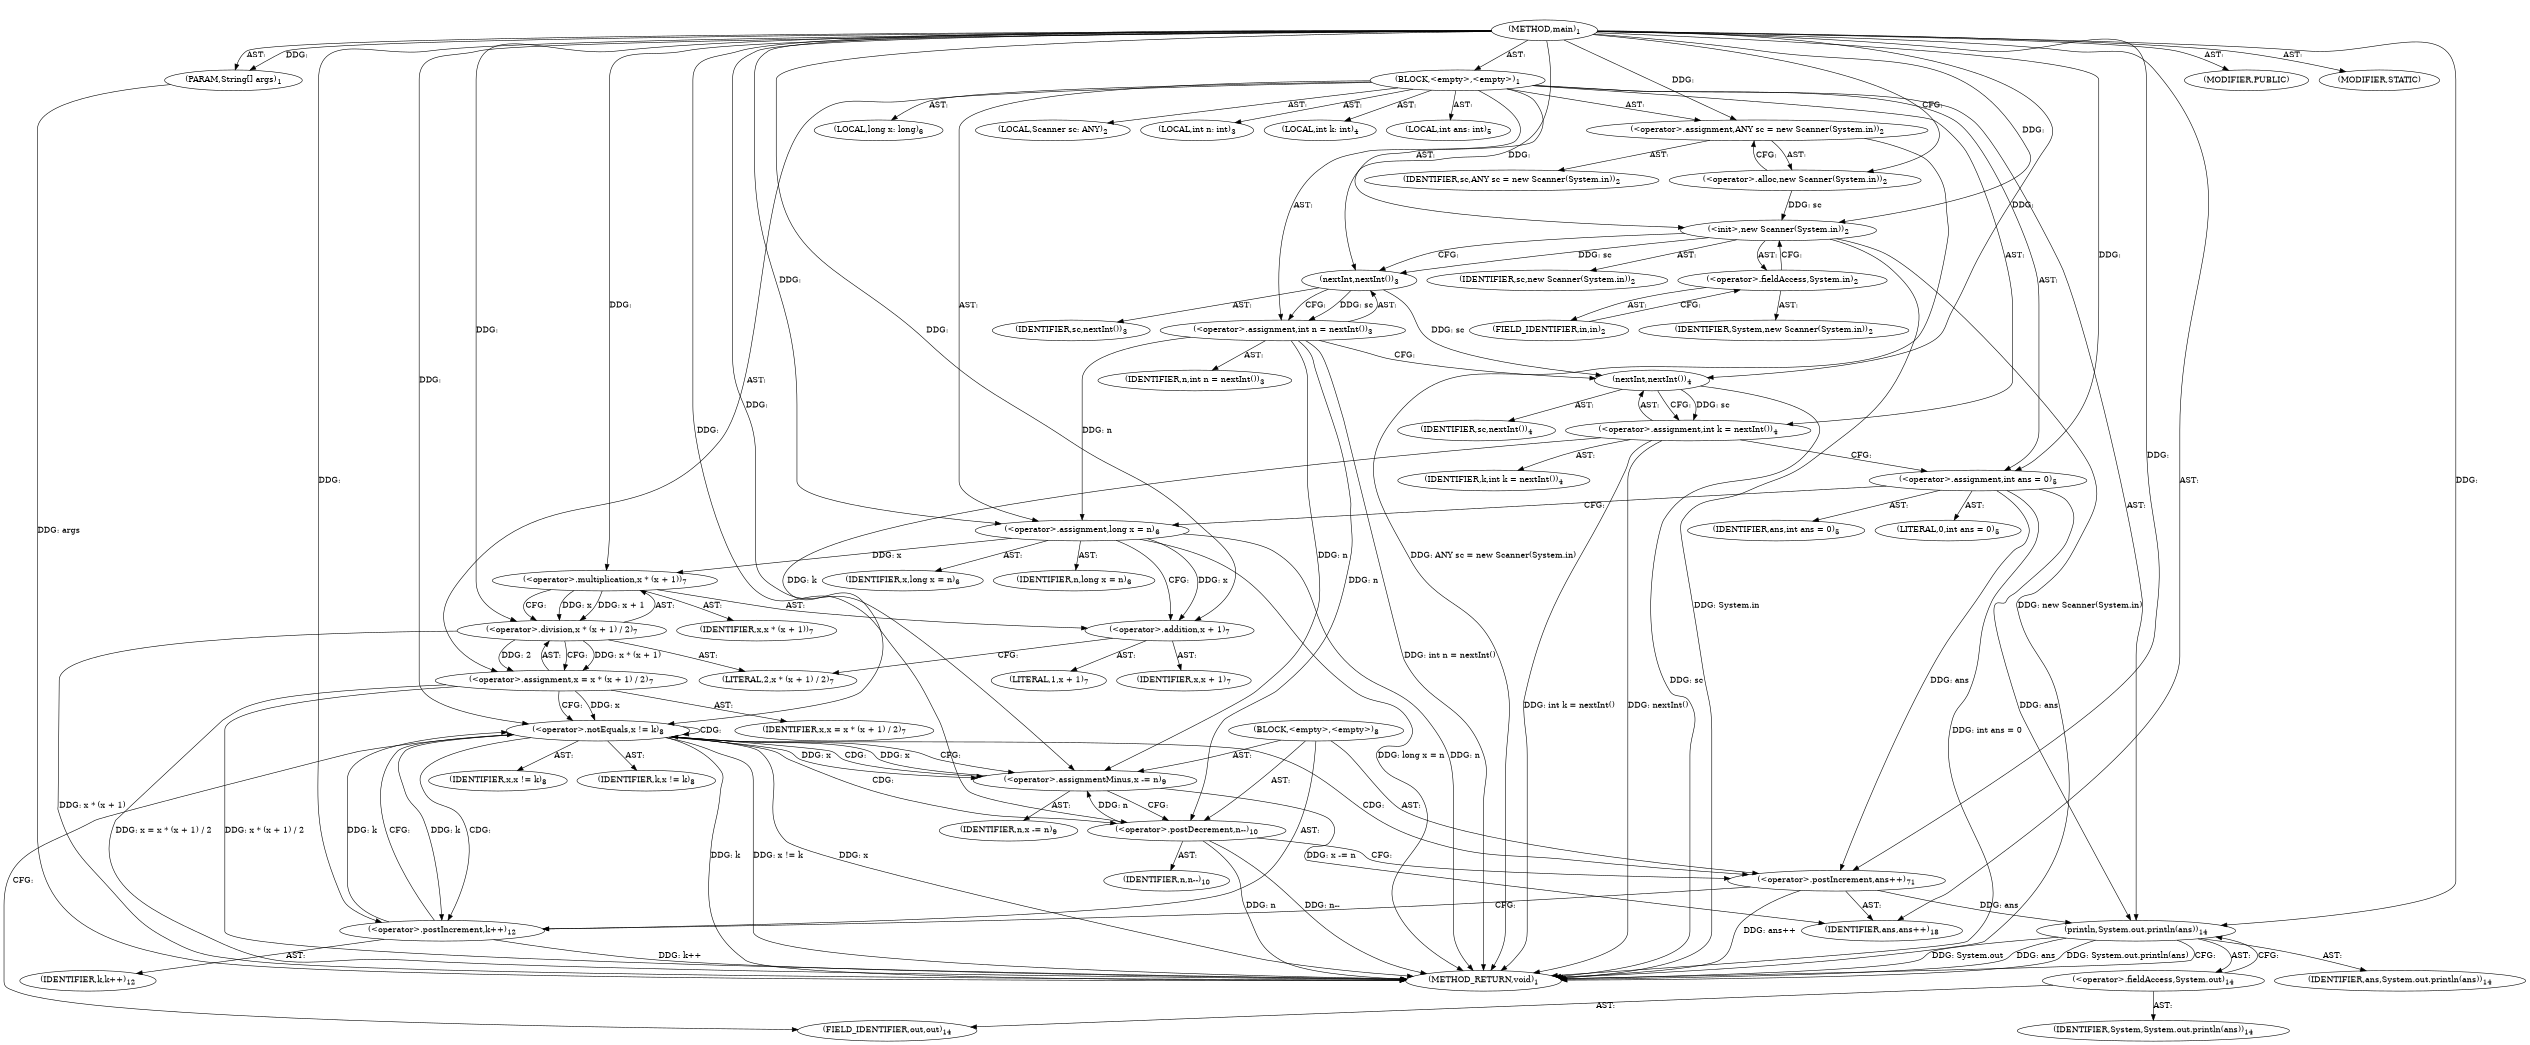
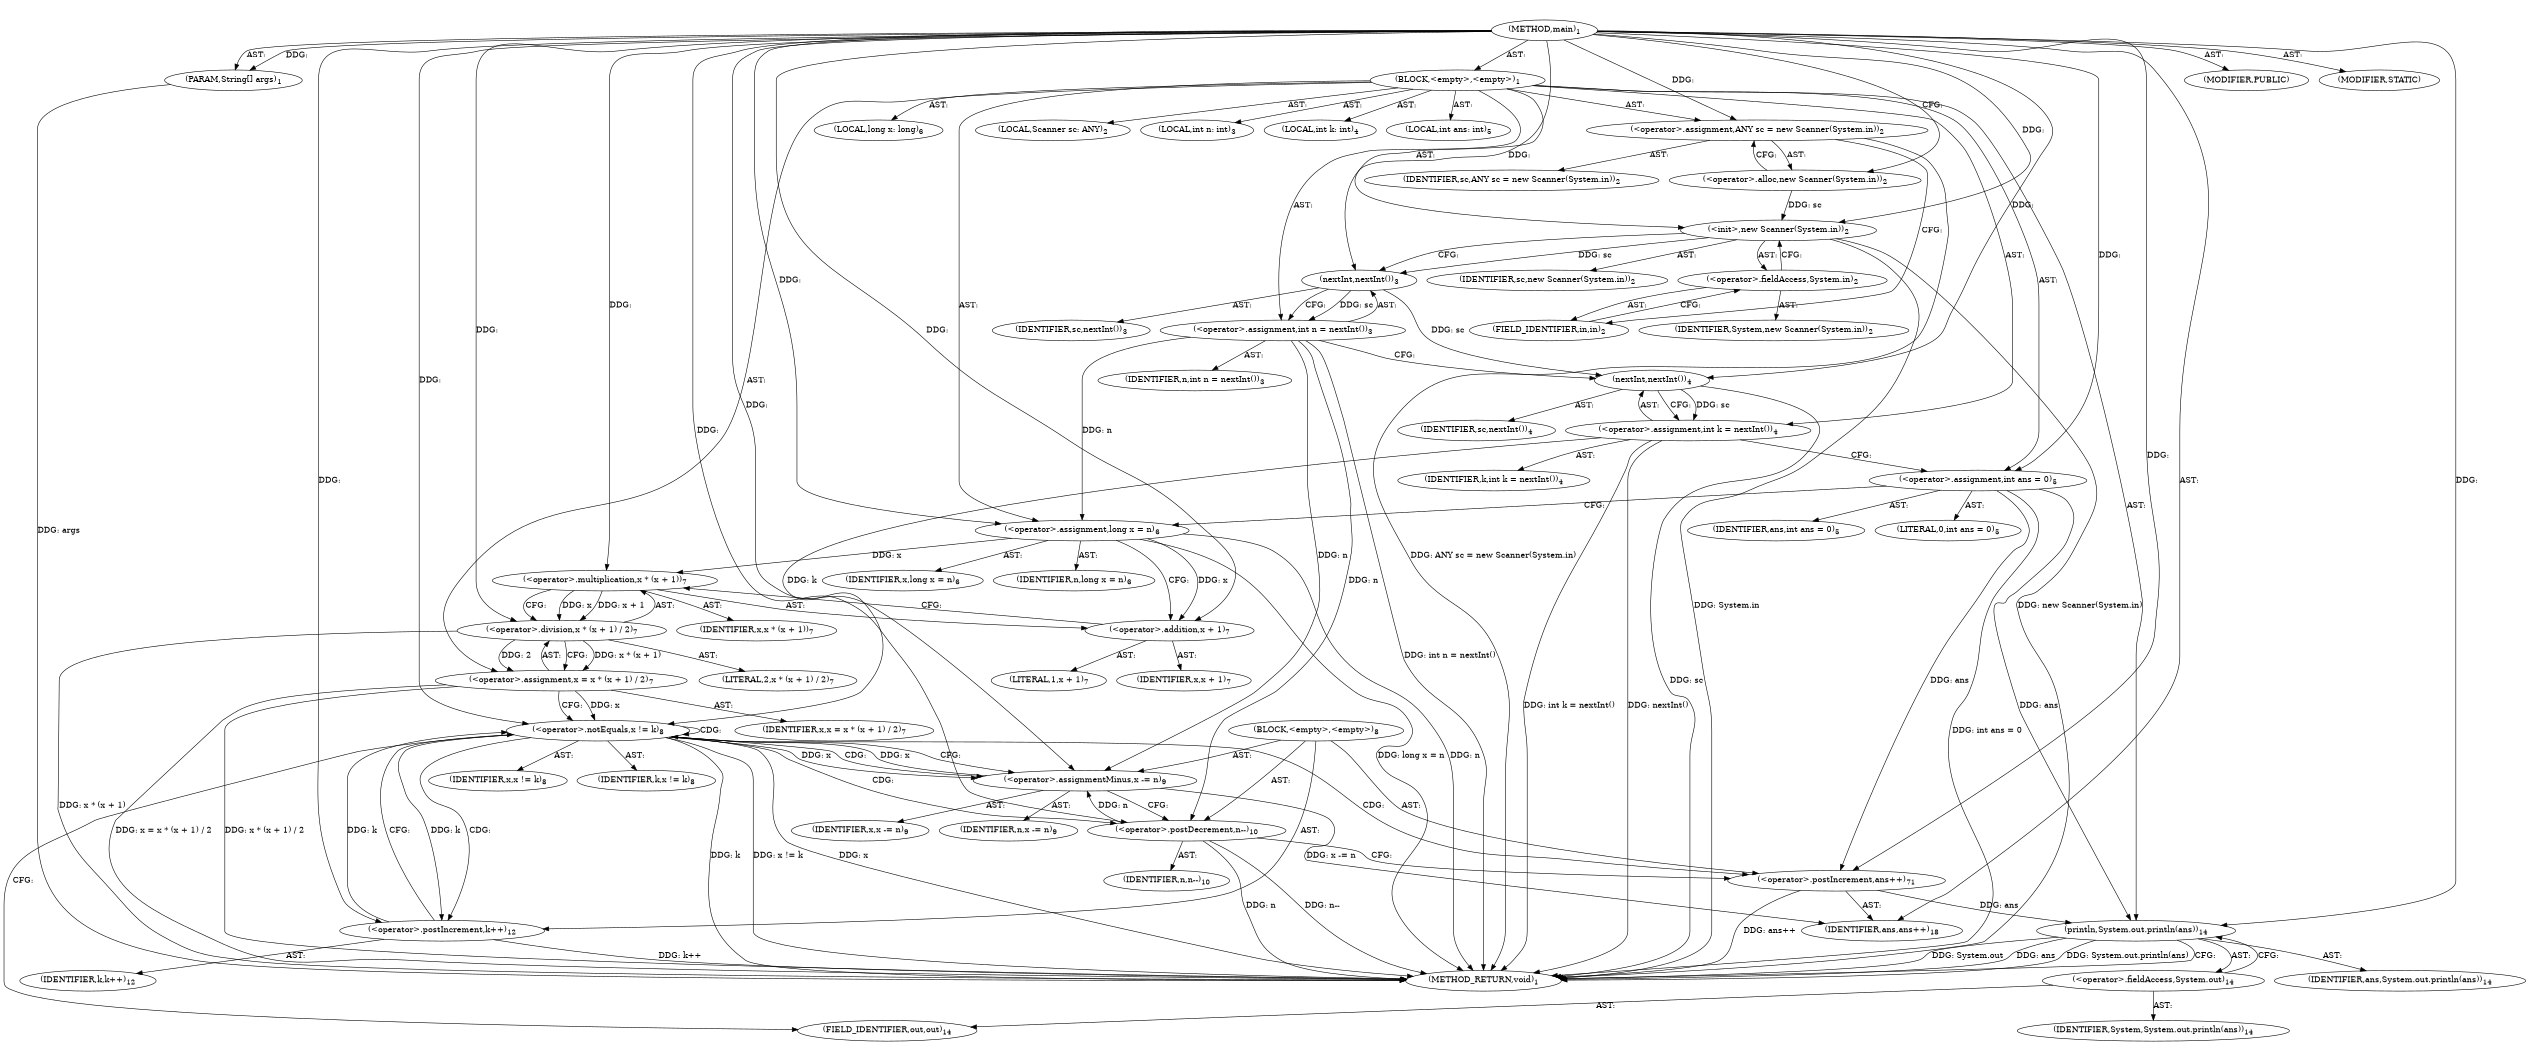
edge "(<operator>.assignment,ANY sc = new Scanner(System.in))" -> "(FIELD_IDENTIFIER,in,in)": added, label "CFG:"
edge "(<operator>.addition,x + 1)" -> "(LITERAL,2,x * (x + 1) / 2)": now "(<operator>.addition,x + 1)" -> "(<operator>.multiplication,x * (x + 1))"
node "(IDENTIFIER,x,x -= n)": added
edge "(<operator>.postIncrement,ans++)" -> "(<operator>.postIncrement,k++)": removed, label "CFG:"
